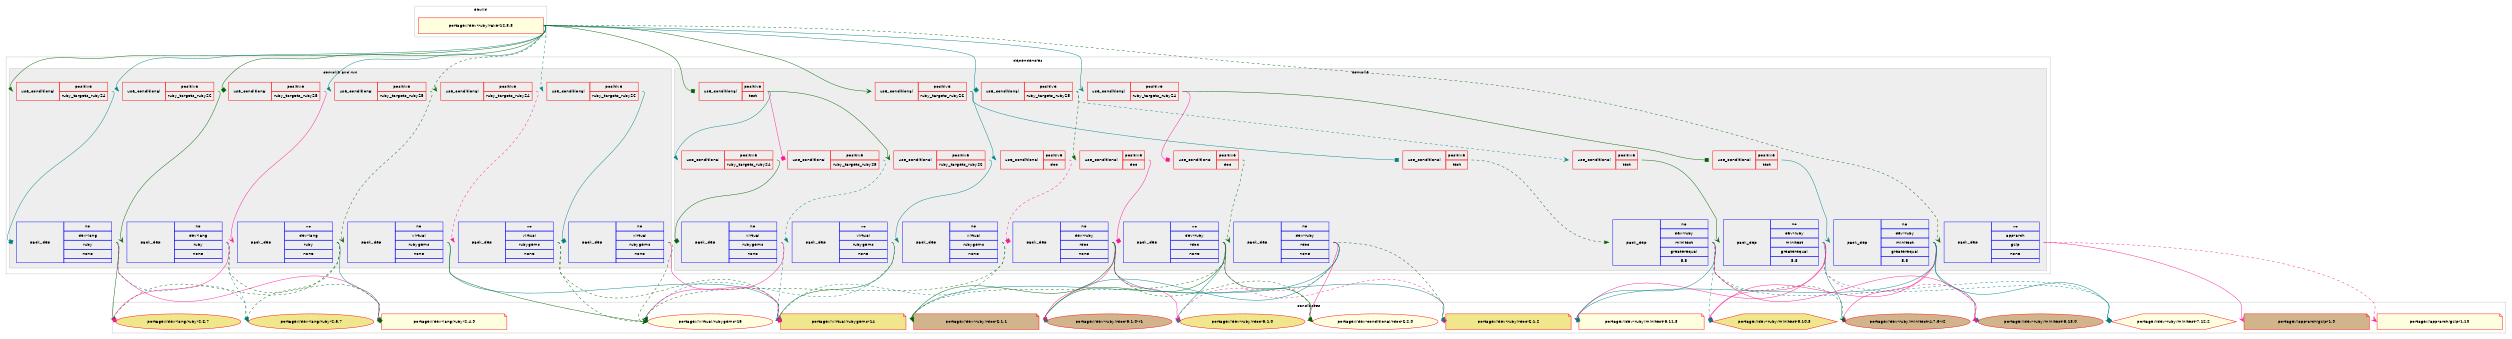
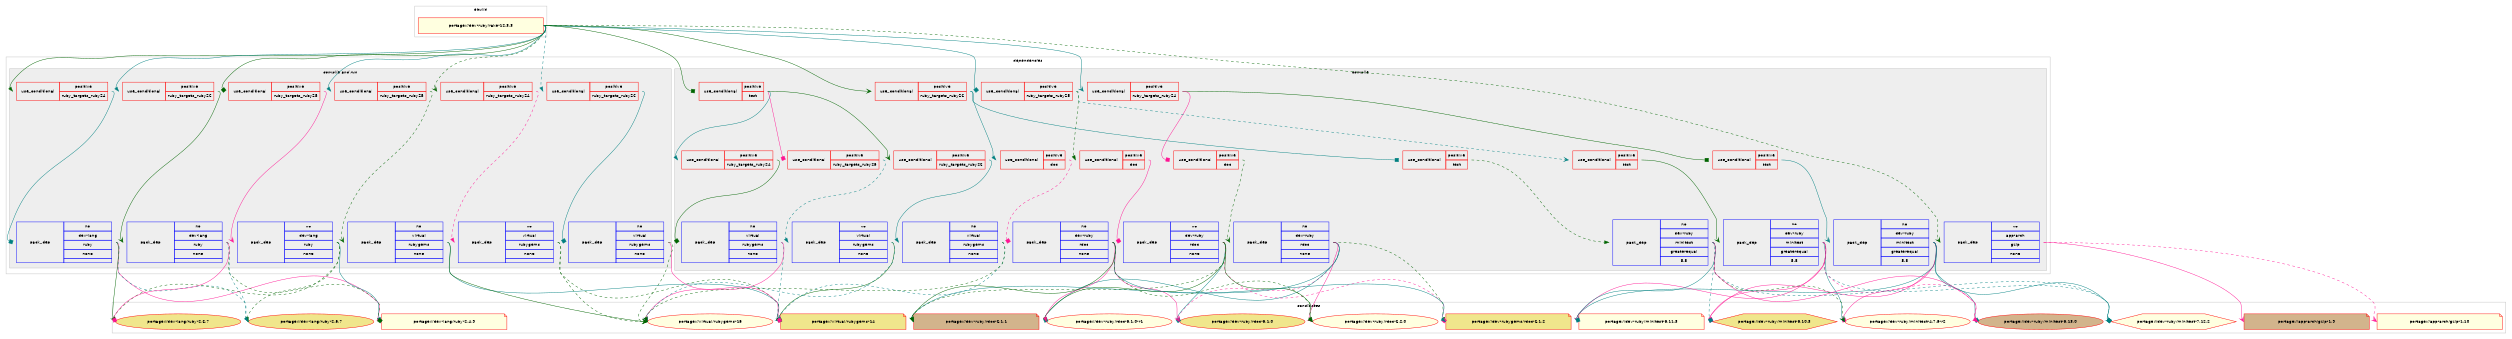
node "portage://dev-ruby/rdoc-5.1.0-r1": fillcolor tan -> lightyellow
node "portage://dev-conditional/rdoc-6.2.0": label "portage://dev-conditional/rdoc-6.2.0" -> "portage://dev-ruby/rdoc-6.2.0"
node "portage://dev-ruby/rdoc-6.1.2": label "portage://dev-ruby/rdoc-6.1.2" -> "portage://dev-rubygems/rdoc-6.1.2"
node "portage://dev-ruby/minitest-4.7.5-r2": fillcolor tan -> lightyellow
